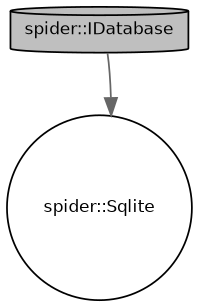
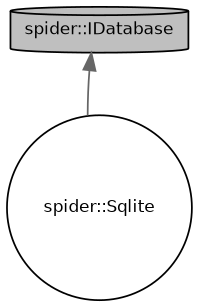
edge "spider::IDatabase" -> "spider::Sqlite": reversed
